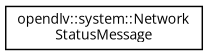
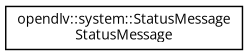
node "opendlv::system::Network StatusMessage": label "opendlv::system::Network StatusMessage" -> "opendlv::system::StatusMessage StatusMessage"
